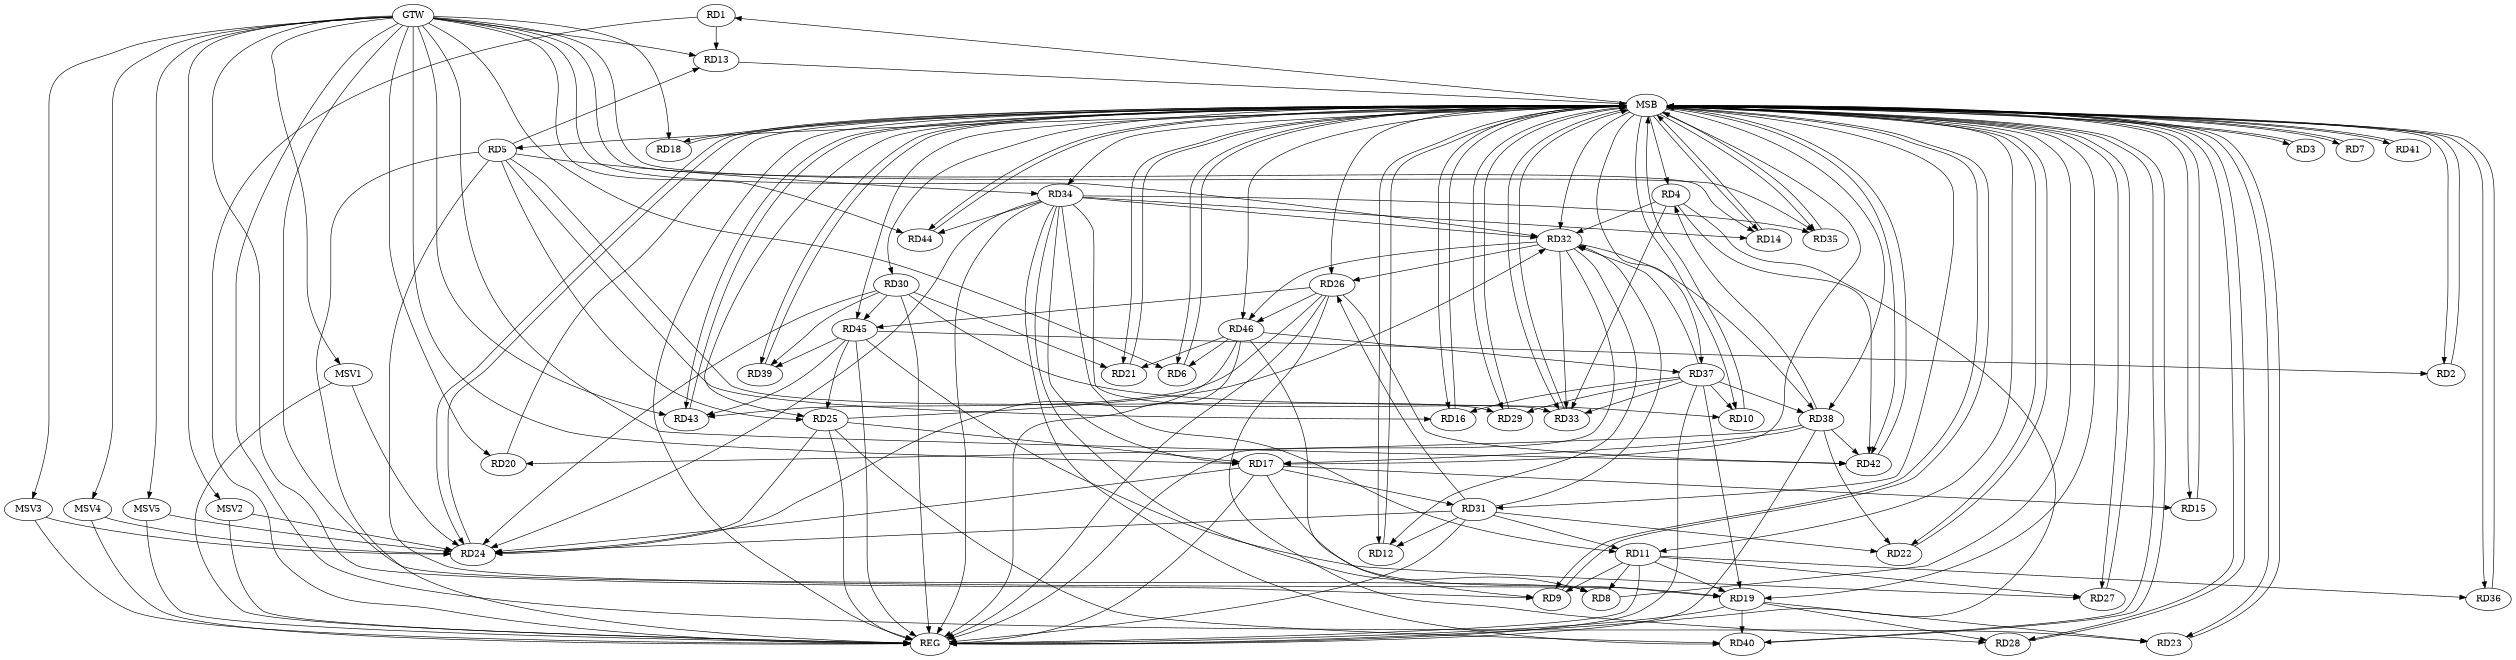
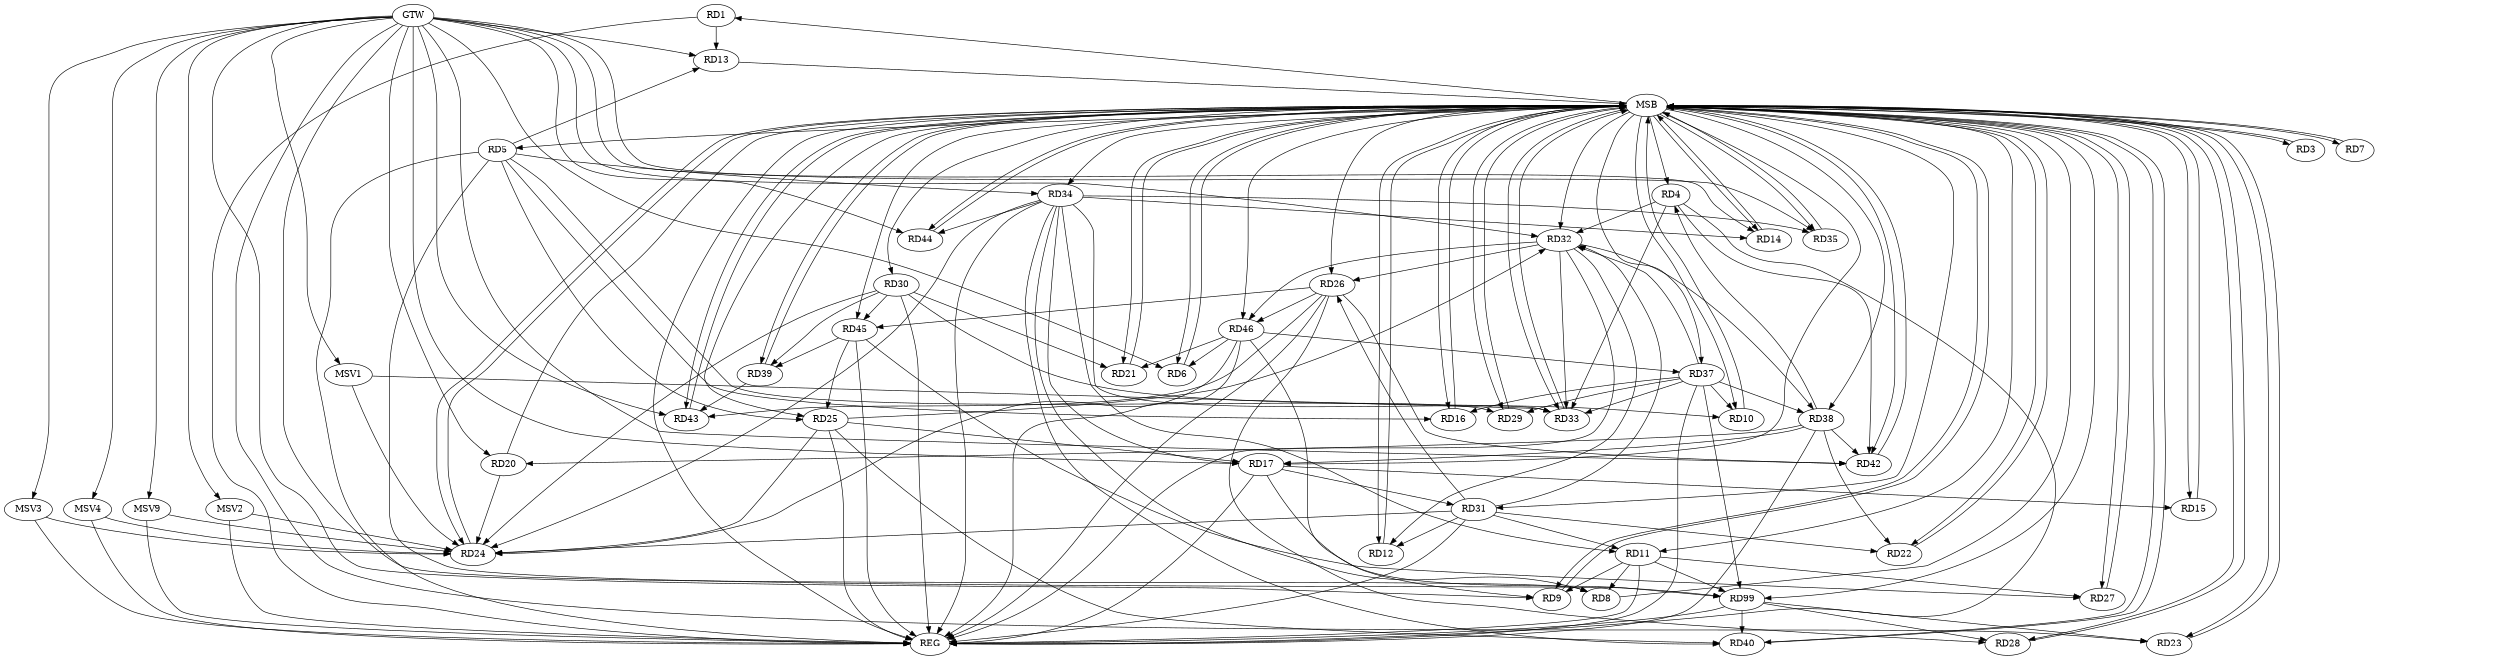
node "RD18": removed
node "RD41": removed
edge "RD34" -> "RD32": removed
node "RD2": removed
edge "RD45" -> "RD43": now "RD39" -> "RD43"
node "MSV5": label "MSV5" -> "MSV9"
edge "RD17" -> "RD24": now "RD20" -> "RD24"
node "RD19": label "RD19" -> "RD99"
node "RD36": removed
edge "MSV1" -> "REG": now "MSV1" -> "RD33"
